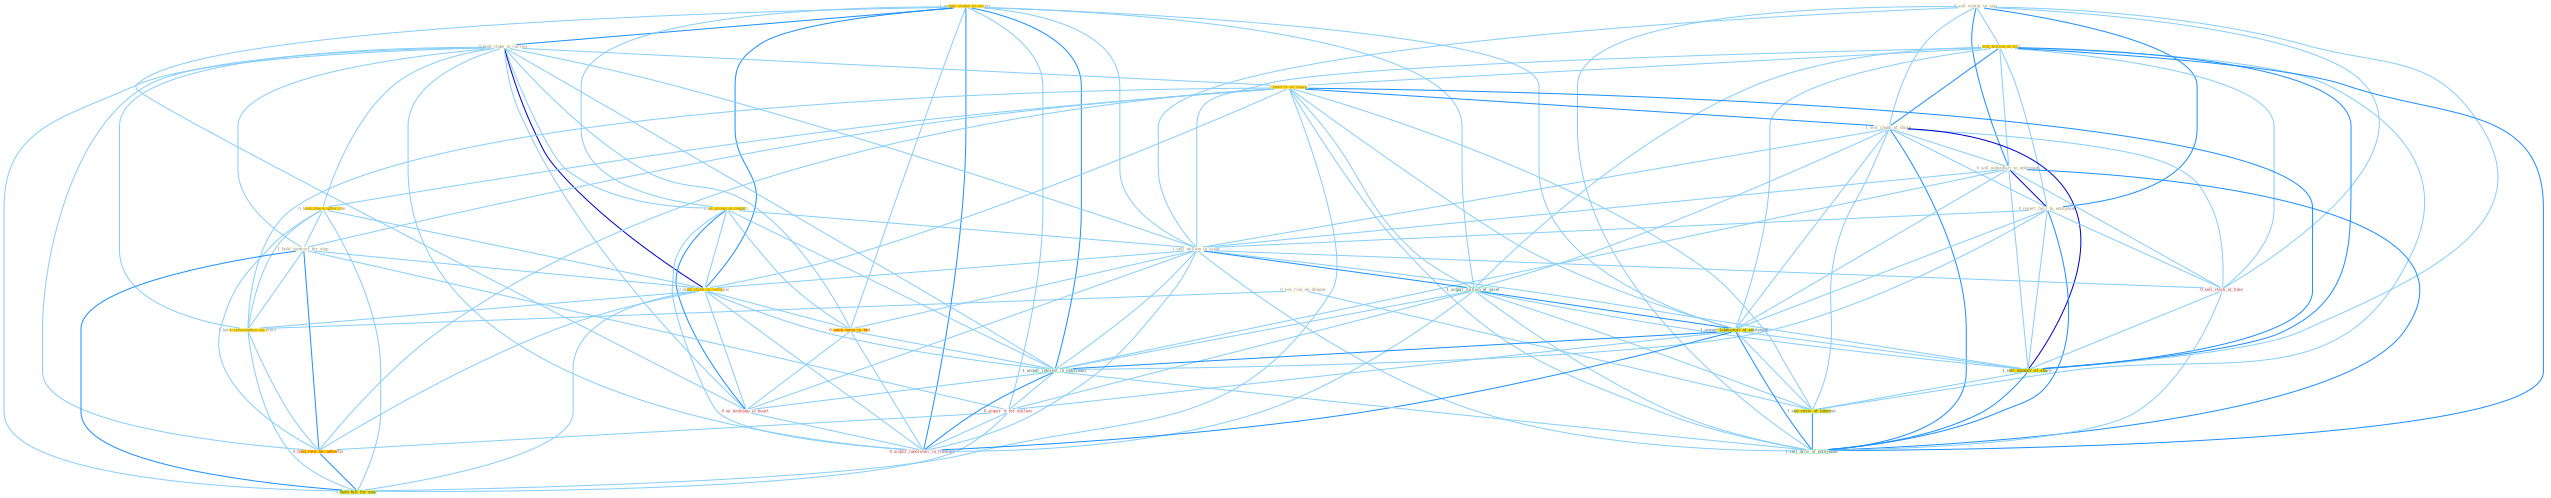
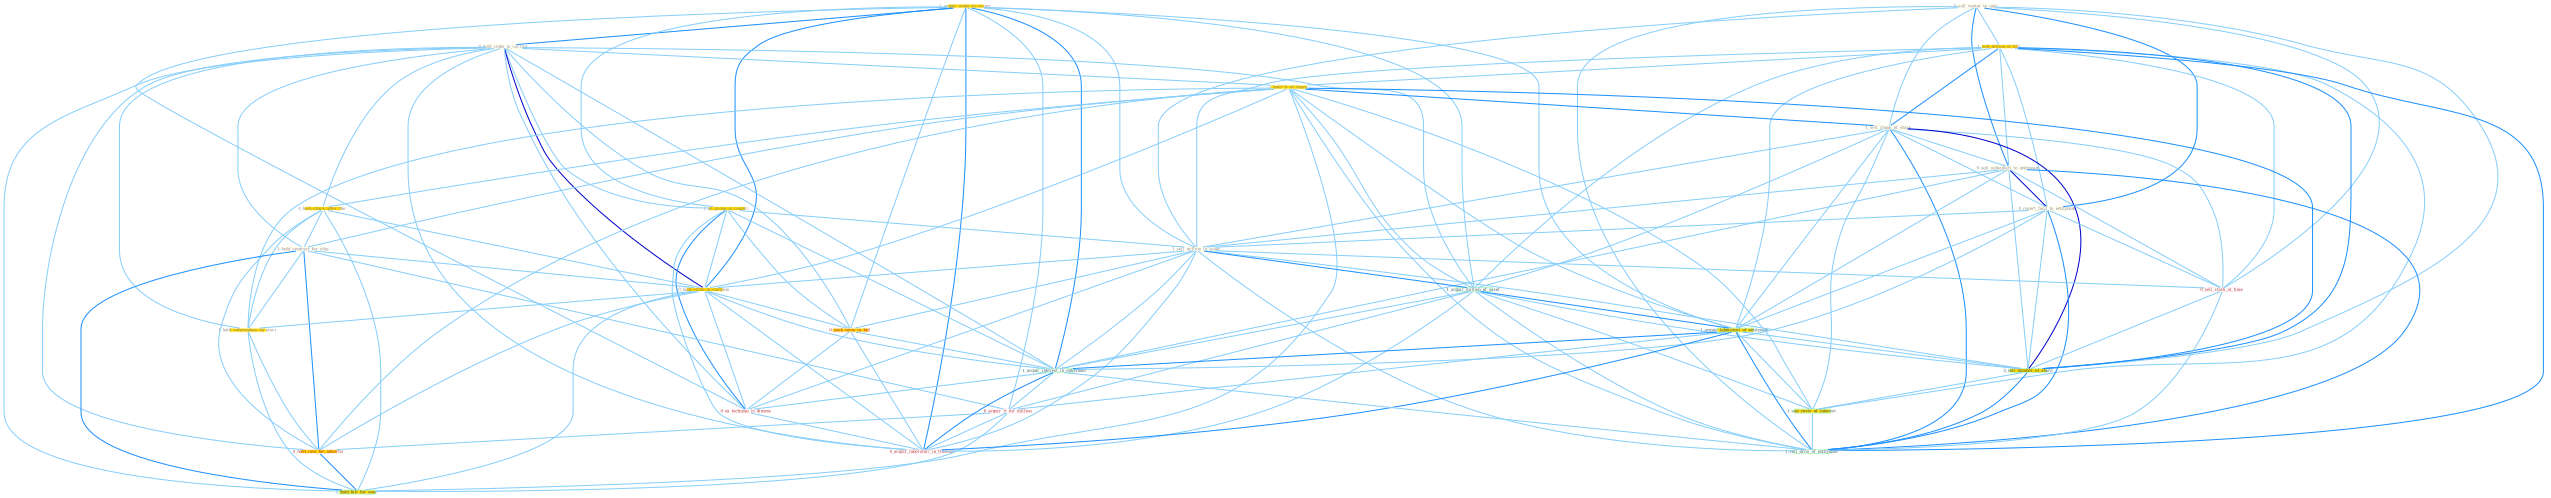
edge "0_hold_stake_in_carrier" -- "1_sell_million_in_asset": now "0_hold_stake_in_carrier" -- "1_acquir_million_of_asset"
node "0_see_risk_on_dimens": removed
node "1_sell_number_of_share": label "1_sell_number_of_share" -> "3_sell_number_of_share"
node "0_us_techniqu_in_heart": label "0_us_techniqu_in_heart" -> "0_us_techniqu_in_dimens"
edge "1_see_reviv_of_interest" -- "1_sell_divis_of_entitynam": color #1e90ff -> #87cefa
